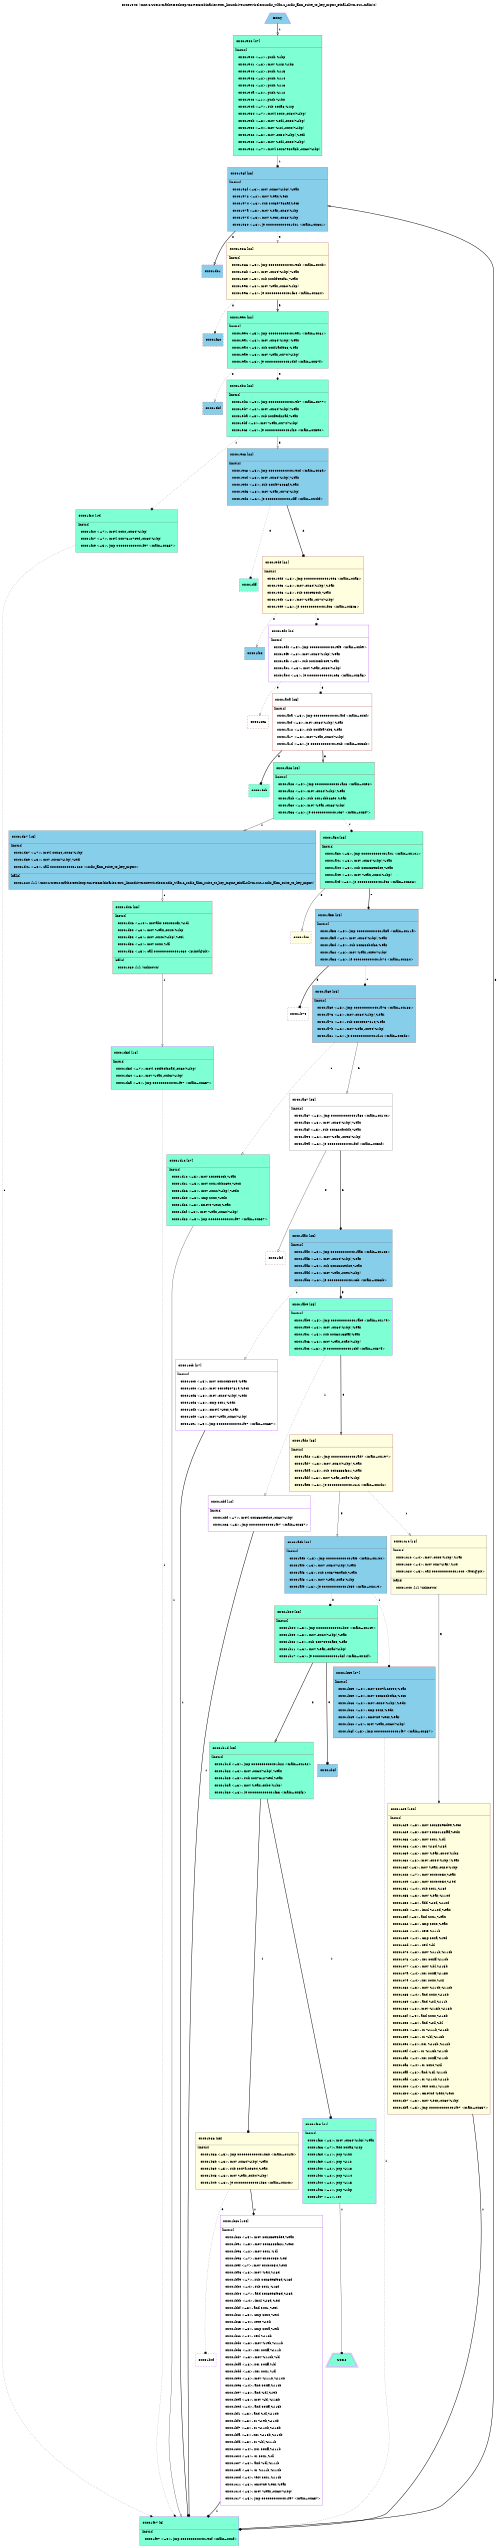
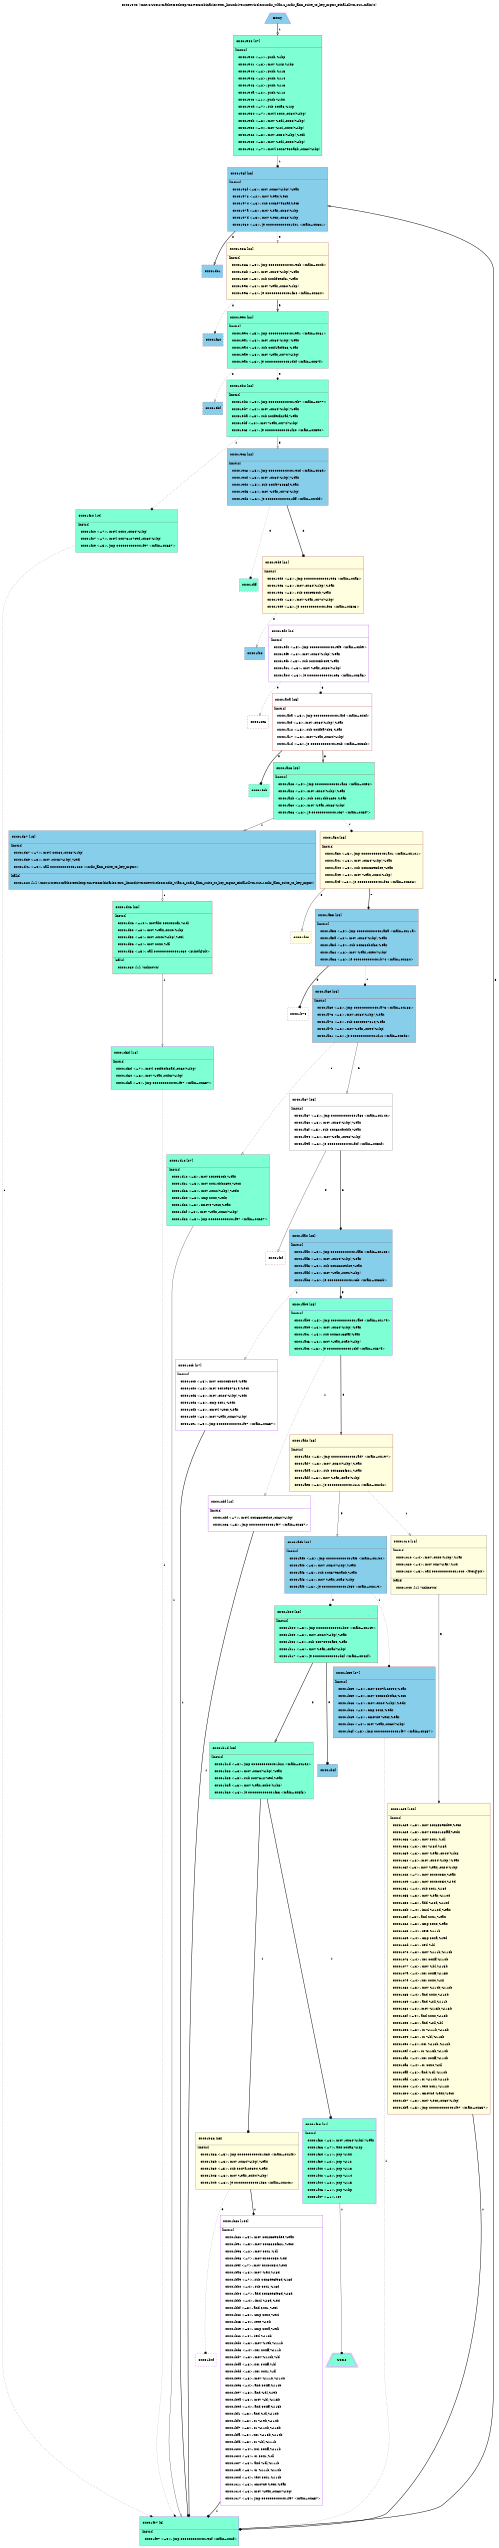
edge "0x4019de [22]" -> "0x4019f4 [22]": removed, label "8"
node "0x401a3c [25]": fillcolor aquamarine -> lightyellow
